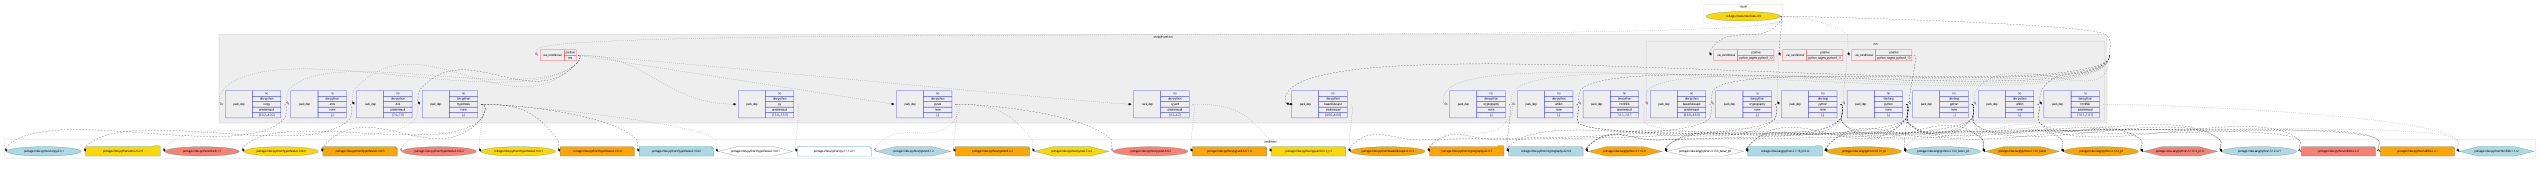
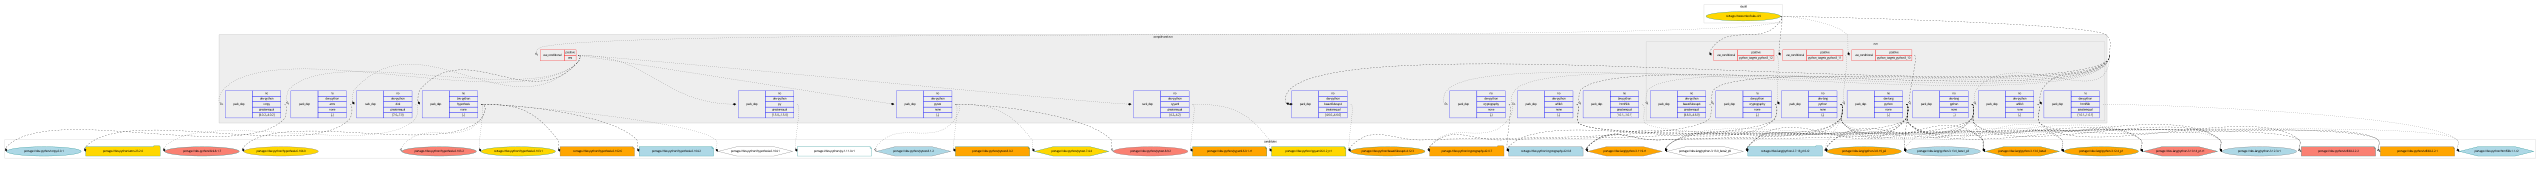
node "portage://dev-python/hypothesis-6.103.5": removed
